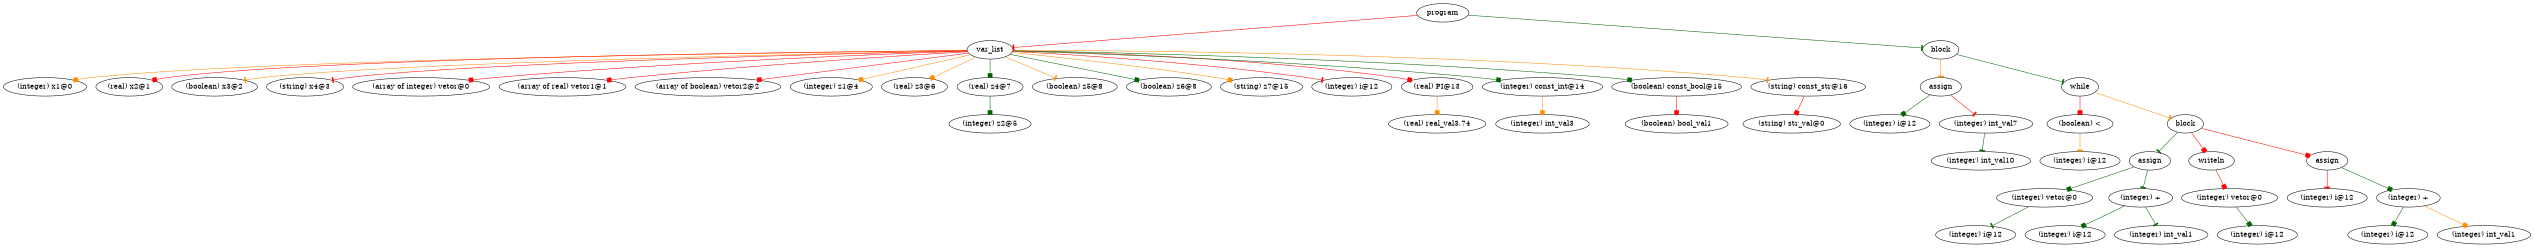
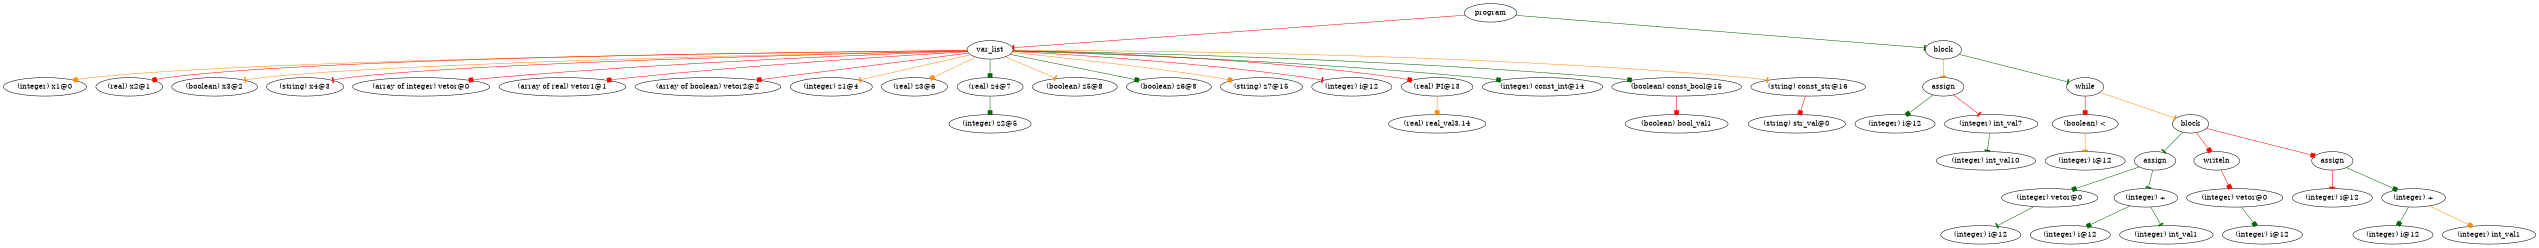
edge "var_list" -> "(integer) z1@4": arrowhead box -> tee
node "(real) real_val3.74": label "(real) real_val3.74" -> "(real) real_val3.14"
node "(integer) int_val3": removed
